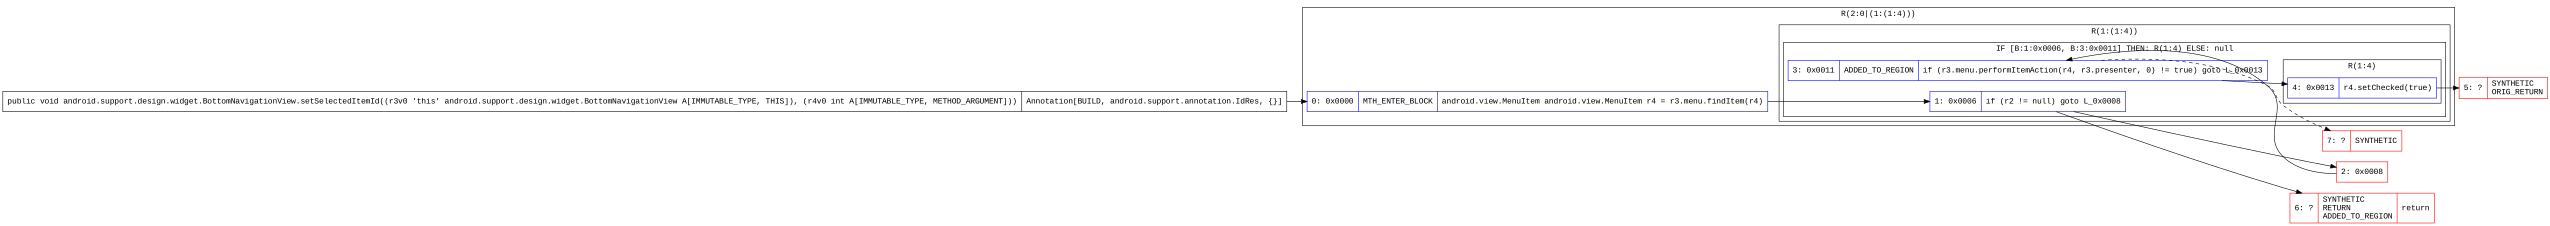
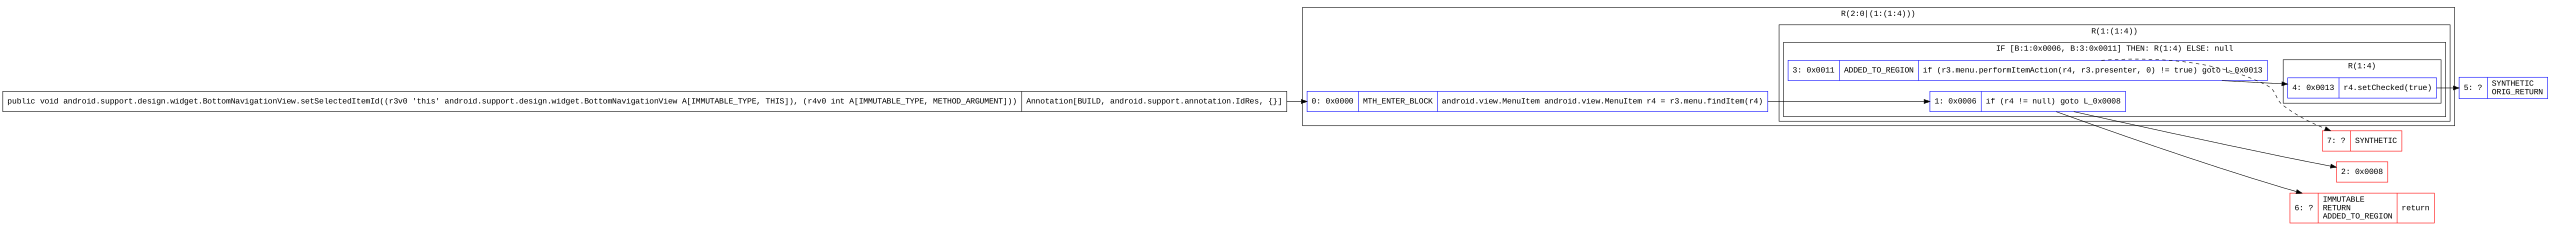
edge "2: 0x0008" -> "3: 0x0011": removed
node "5: ?": color red -> blue
node "1: 0x0006": text "if (r2 != null) goto L_0x0008" -> "if (r4 != null) goto L_0x0008"
node "6: ?": text "SYNTHETIC" -> "IMMUTABLE"
